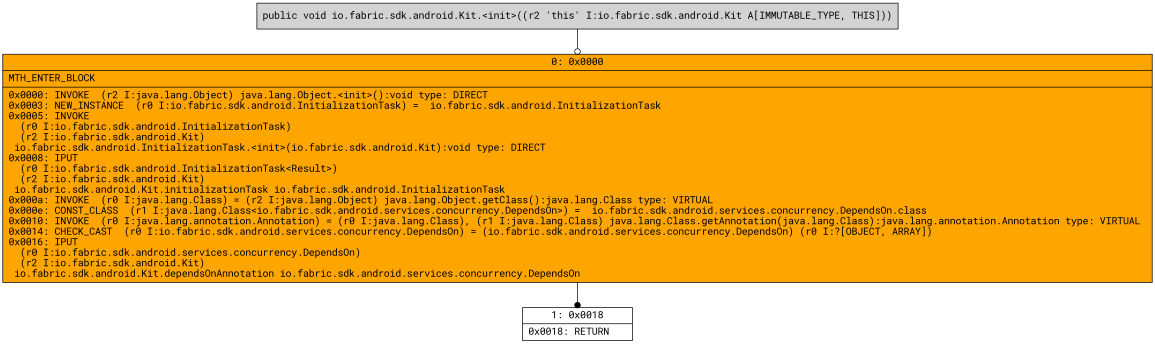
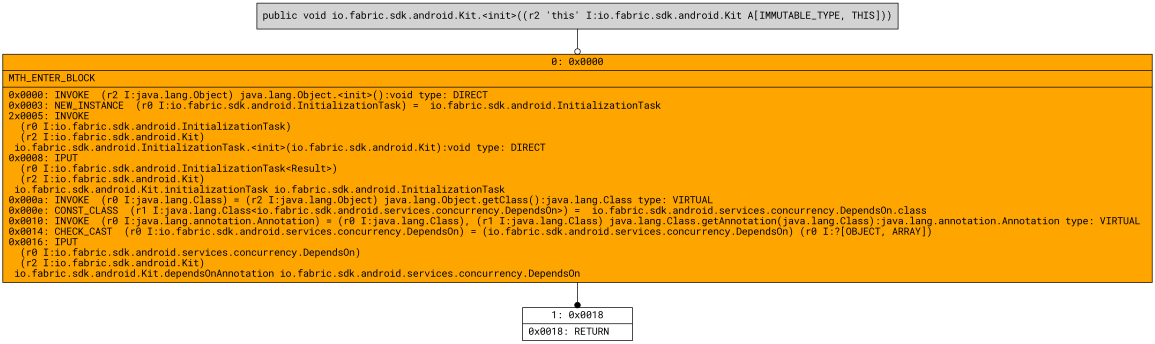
node "0: 0x0000": text "0x0005: INVOKE" -> "2x0005: INVOKE"
